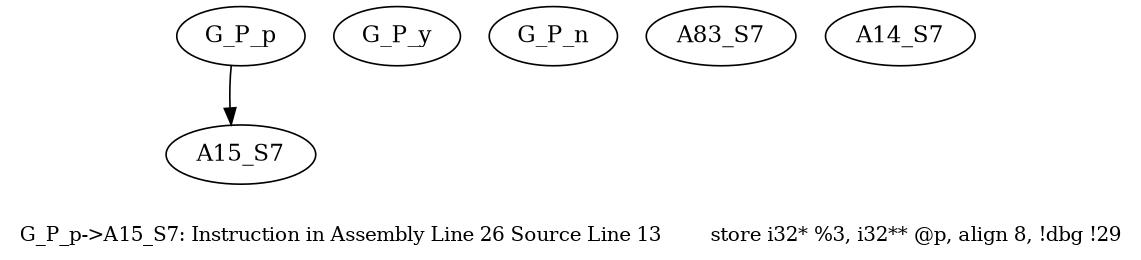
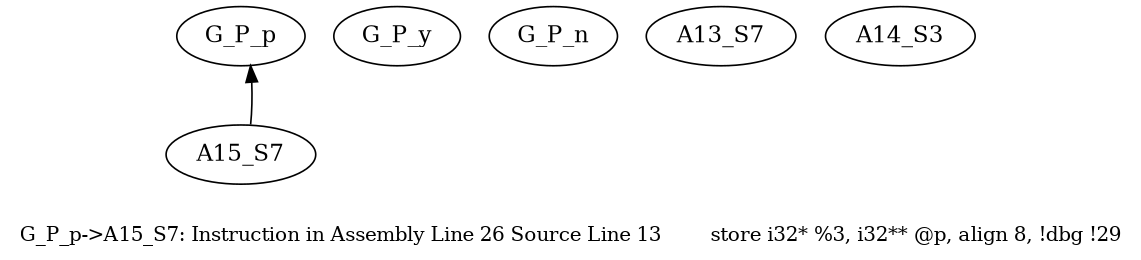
node "A83_S7": label "A83_S7" -> "A13_S7"
node "A14_S7": label "A14_S7" -> "A14_S3"
edge "G_P_p" -> "A15_S7": reversed
